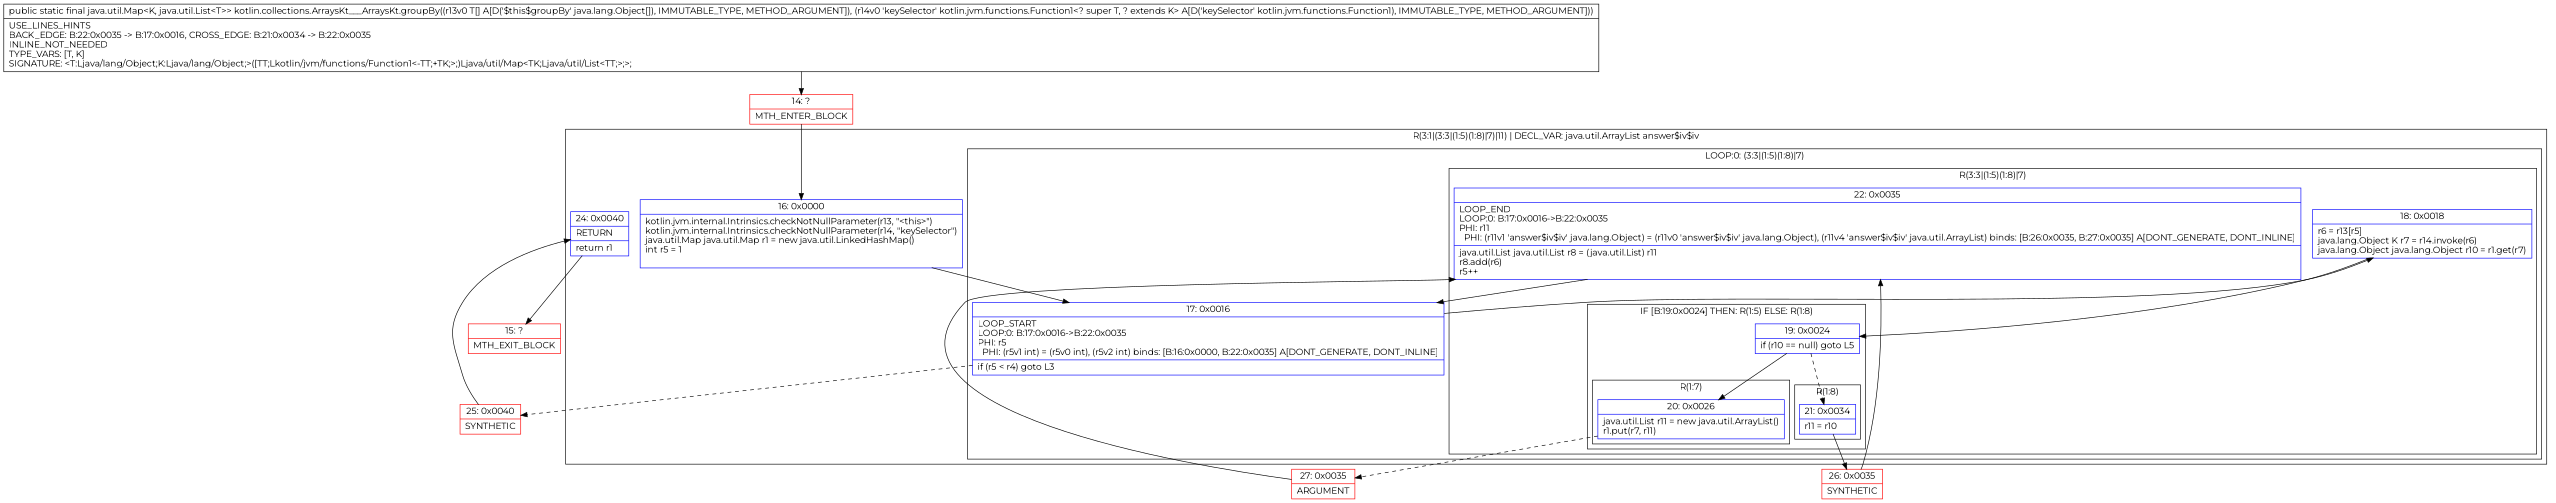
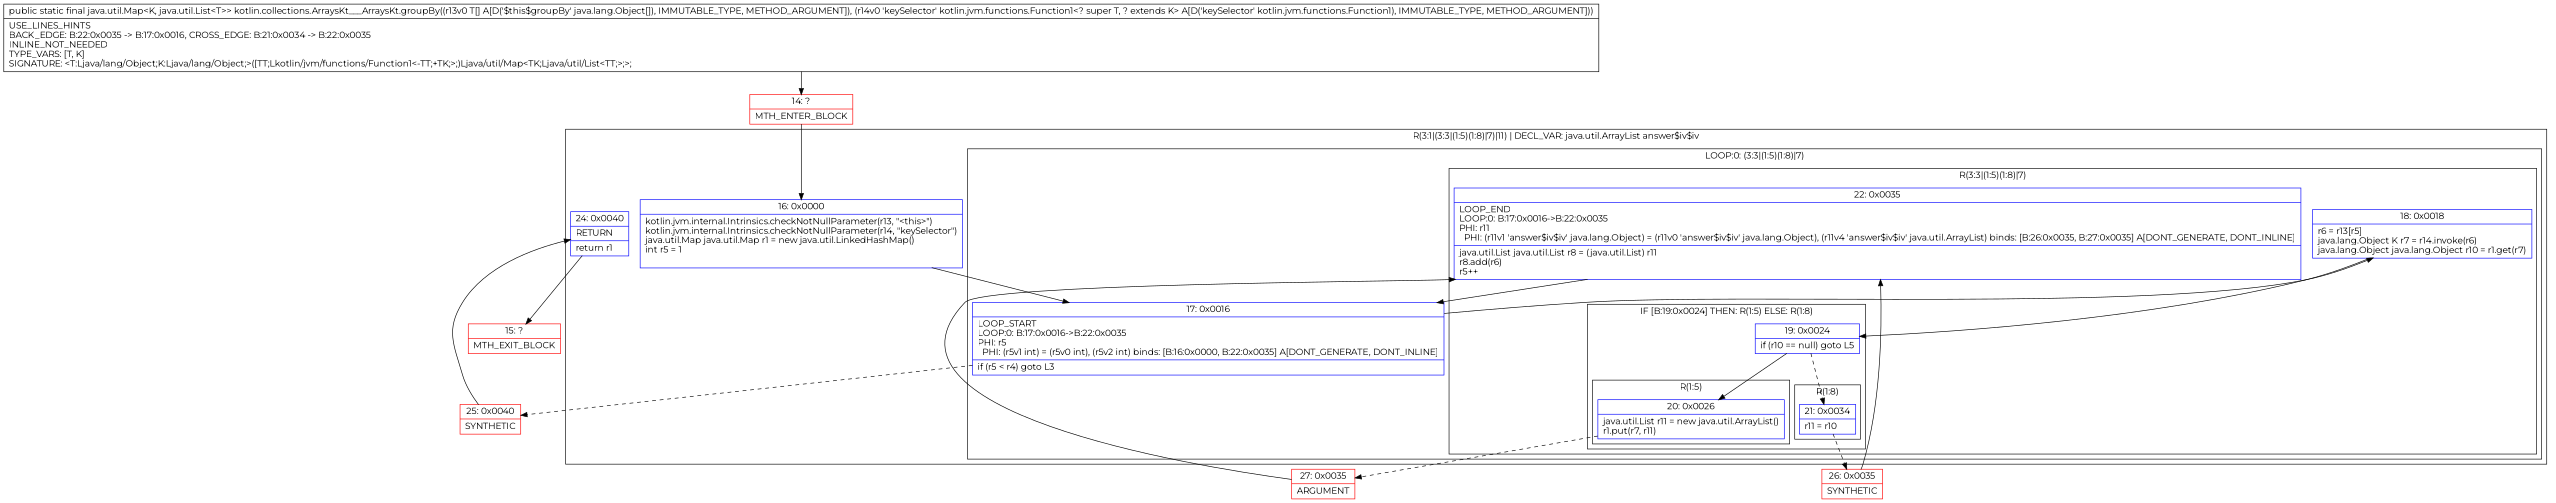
cluster "R(1:7)": label "R(1:7)" -> "R(1:5)"
edge "21: 0x0034" -> "26: 0x0035": style solid -> dashed
